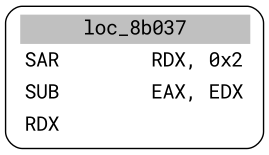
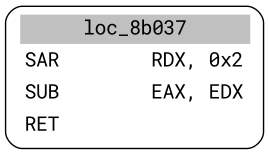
node "loc_8b037": text "RDX" -> "RET"
